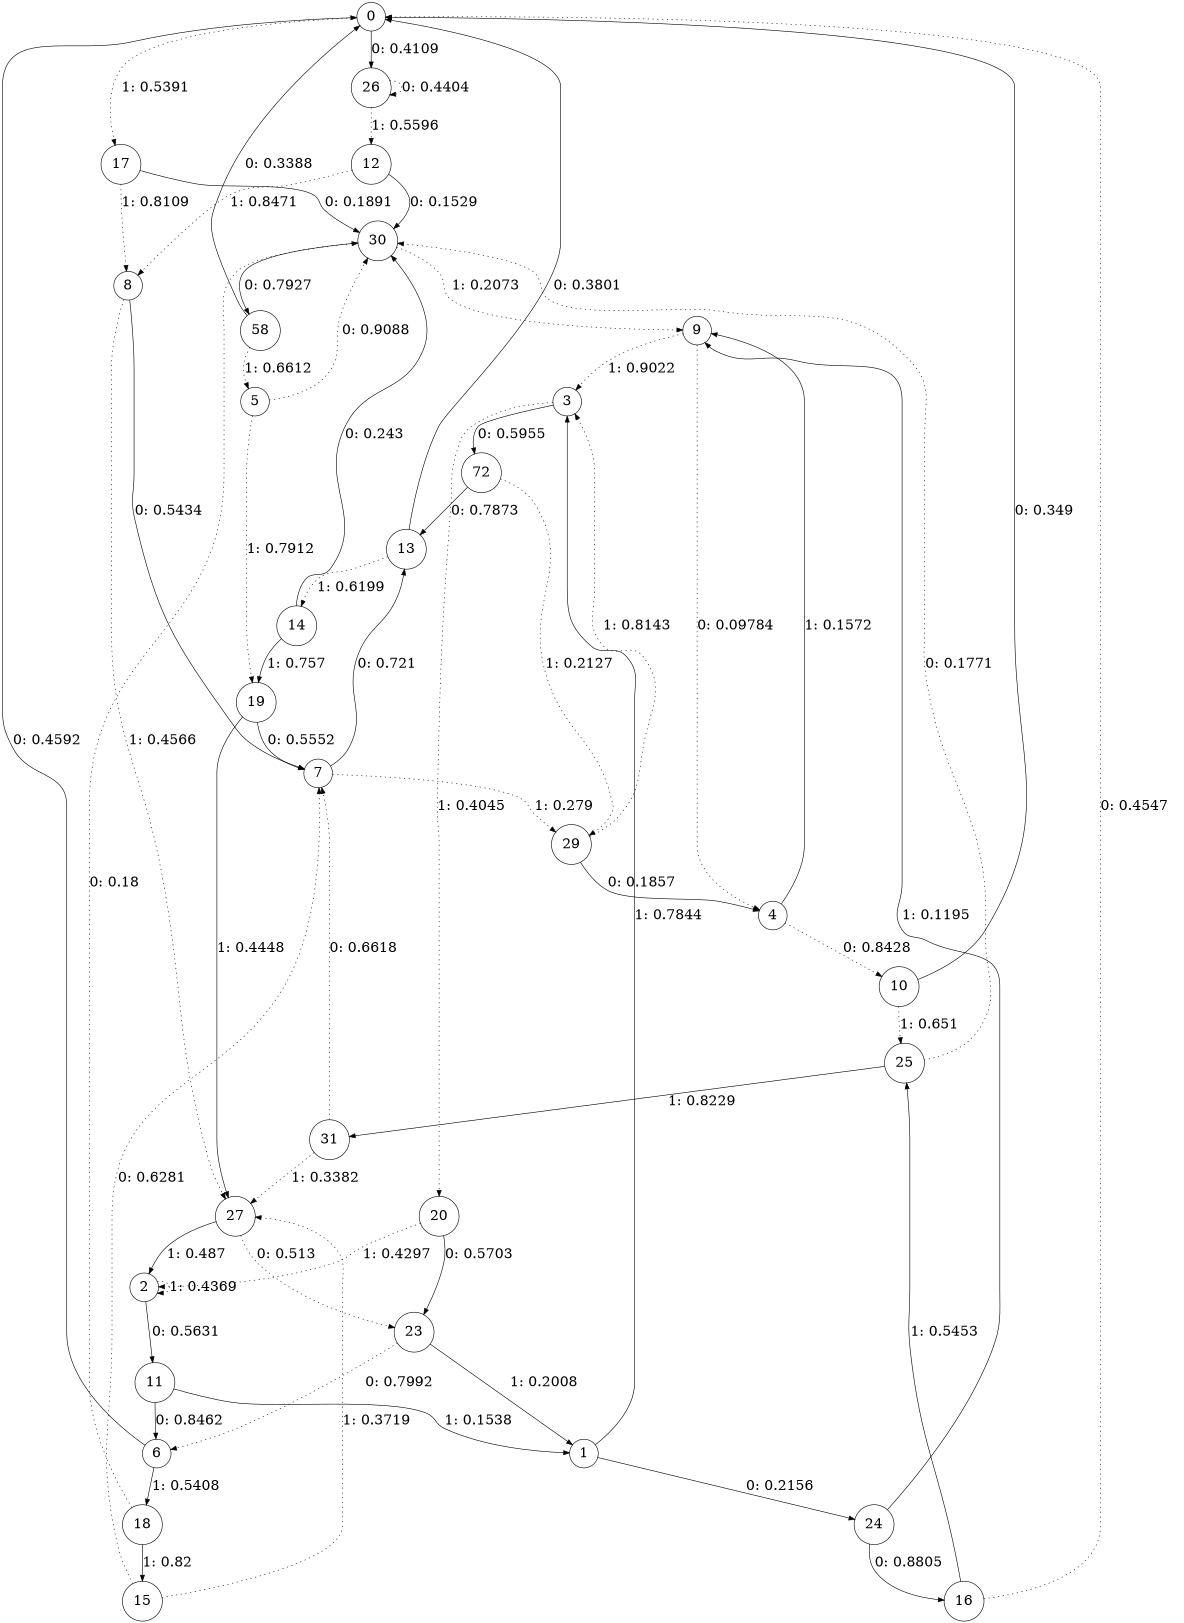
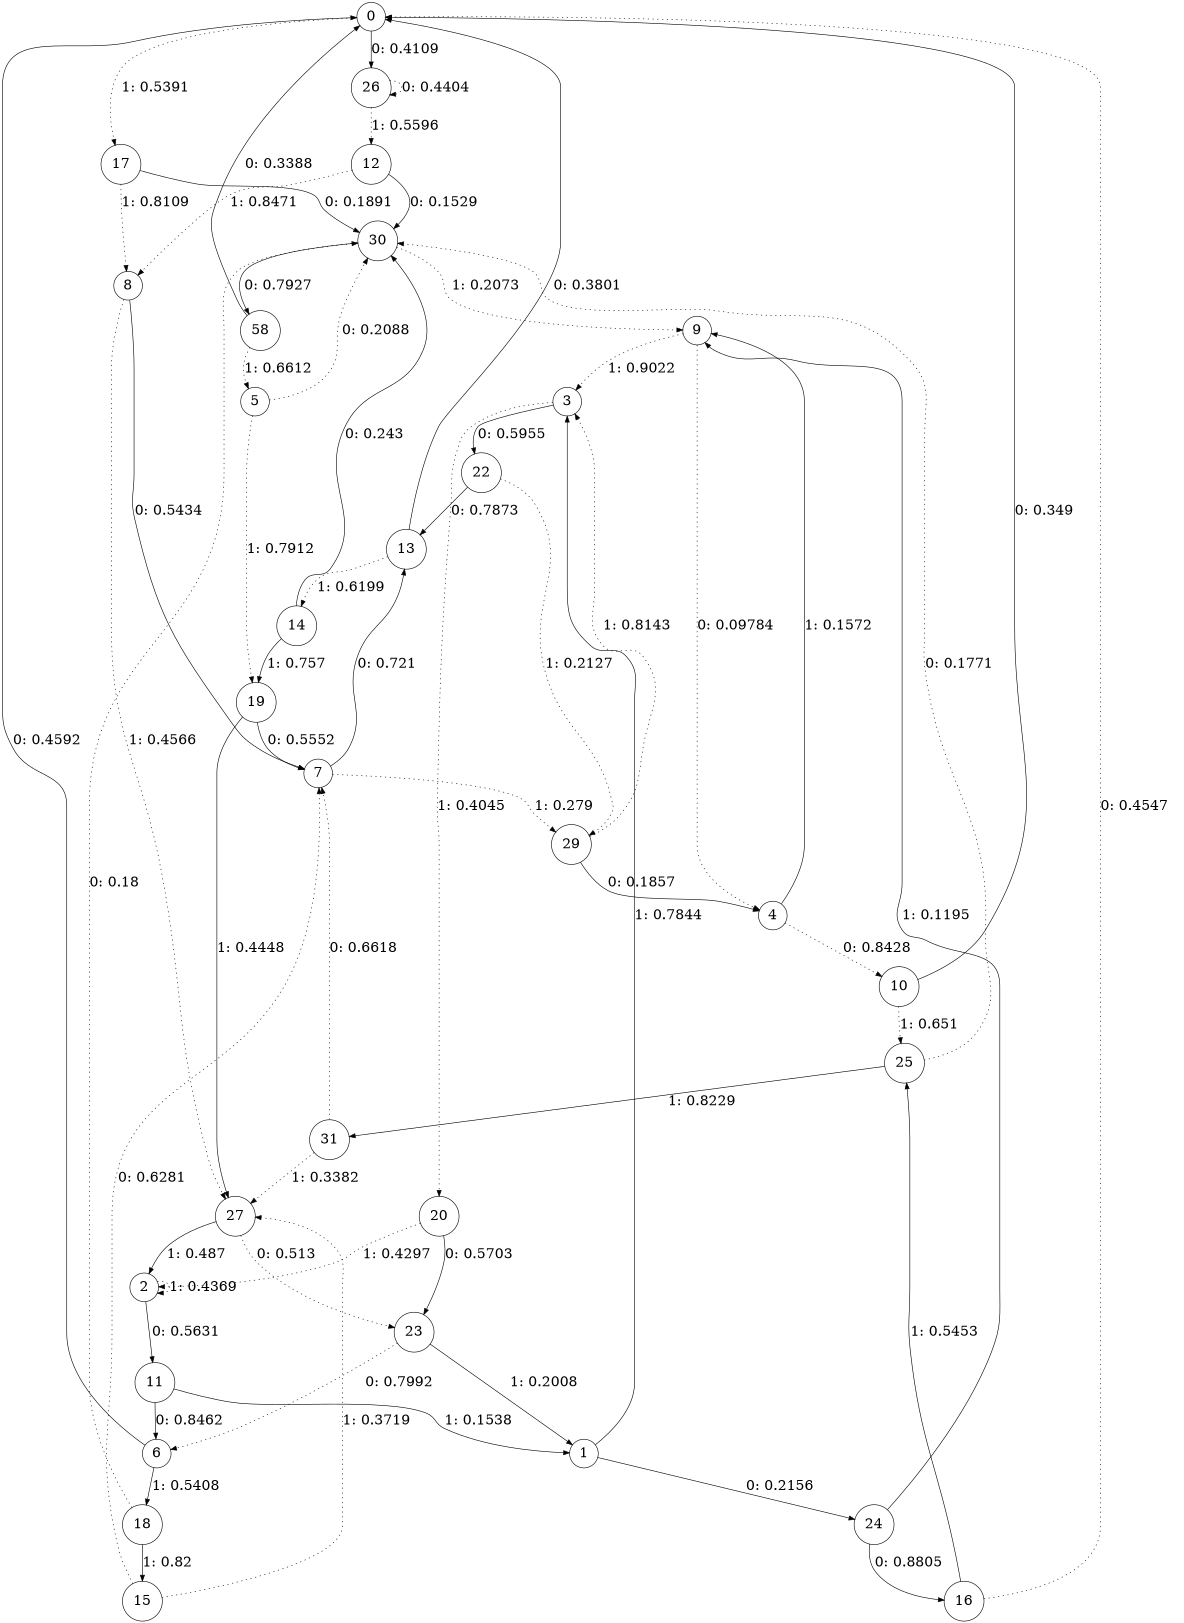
edge "5" -> "30": label "0: 0.9088   " -> "0: 0.2088   "
node "72": label "72" -> "22"
